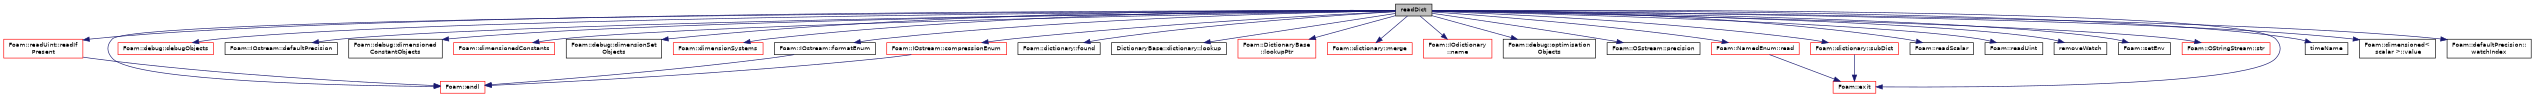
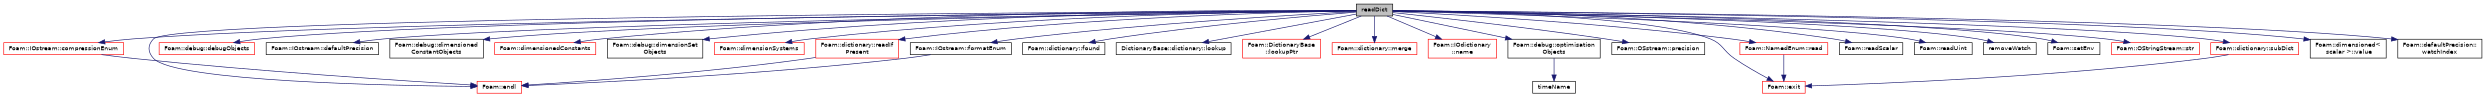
edge "readDict" -> "timeName": now "Foam::debug::optimisation Objects" -> "timeName"
node "Foam::readUint::readIf Present": label "Foam::readUint::readIf Present" -> "Foam::dictionary::readIf Present"
